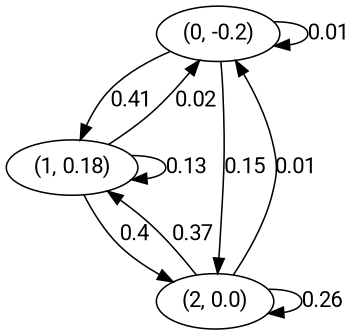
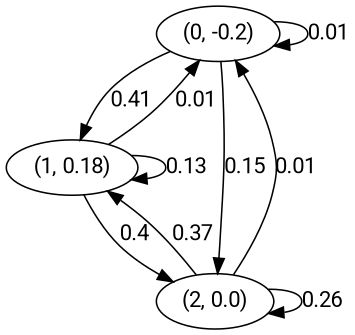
edge "(1, 0.18)" -> "(0, -0.2)": label "0.02" -> "0.01"
